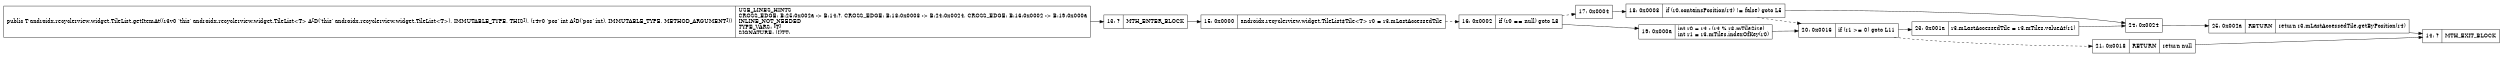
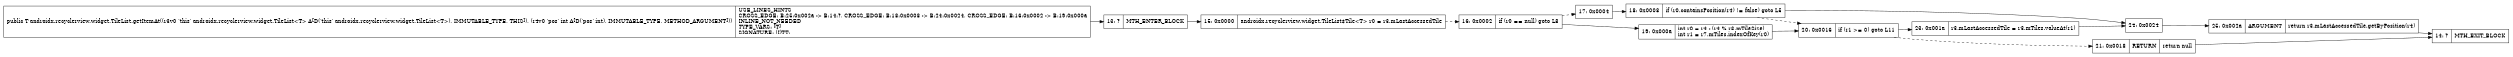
node "25: 0x002a": text "RETURN" -> "ARGUMENT"
node "19: 0x000a": text "int r1 = r3.mTiles.indexOfKey(r0)" -> "int r1 = r7.mTiles.indexOfKey(r0)"
